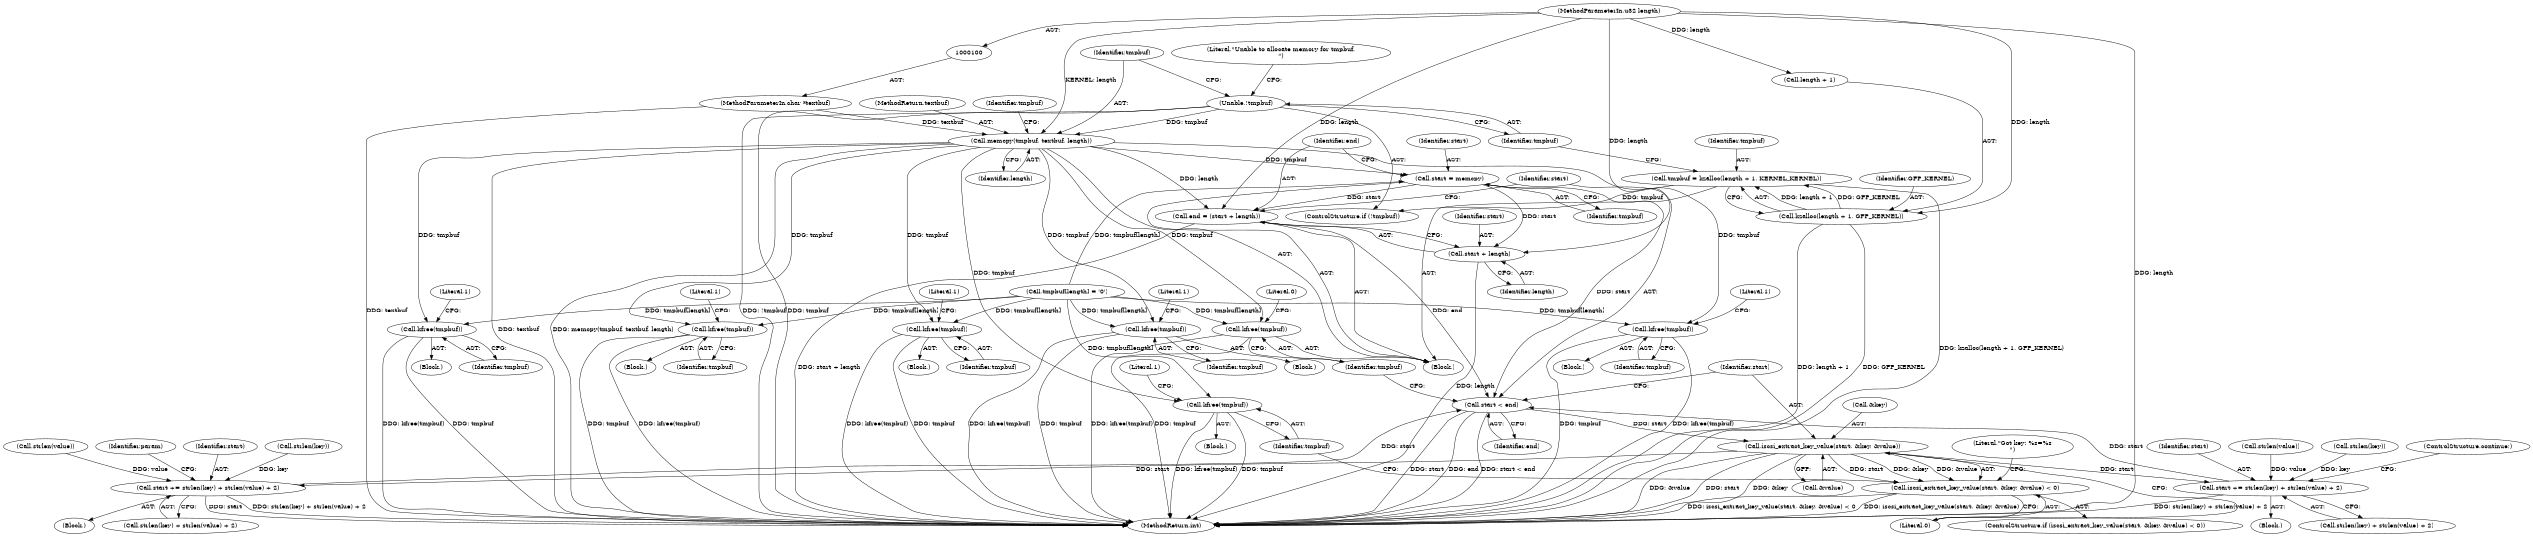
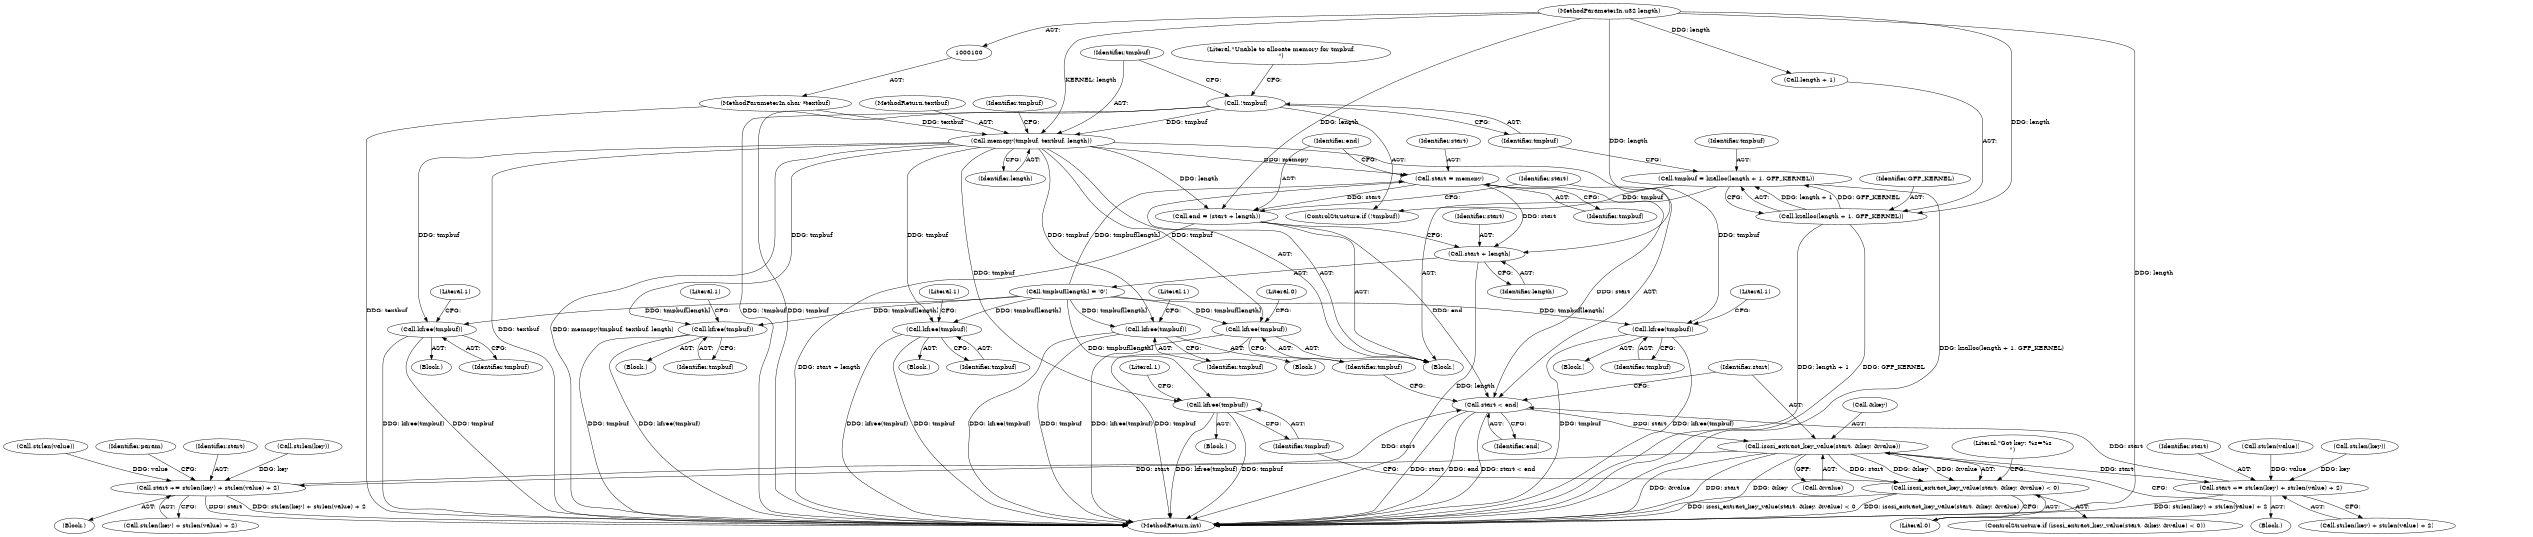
node "(Unable,!tmpbuf)": label "(Unable,!tmpbuf)" -> "(Call,!tmpbuf)"
edge "(Call,memcpy(tmpbuf, textbuf, length))" -> "(Call,start = memcpy)": label "DDG: tmpbuf" -> "DDG: memcpy"
node "(Call,tmpbuf = kzalloc(length + 1, KERNEL_KERNEL))": label "(Call,tmpbuf = kzalloc(length + 1, KERNEL_KERNEL))" -> "(Call,tmpbuf = kzalloc(length + 1, GFP_KERNEL))"
edge "(Call,start + length)" -> "(Call,end = (start + length))": now "(Call,start + length)" -> "(Call,tmpbuf[length] = '0')"
node "(ControlStructure,continue;)": removed
